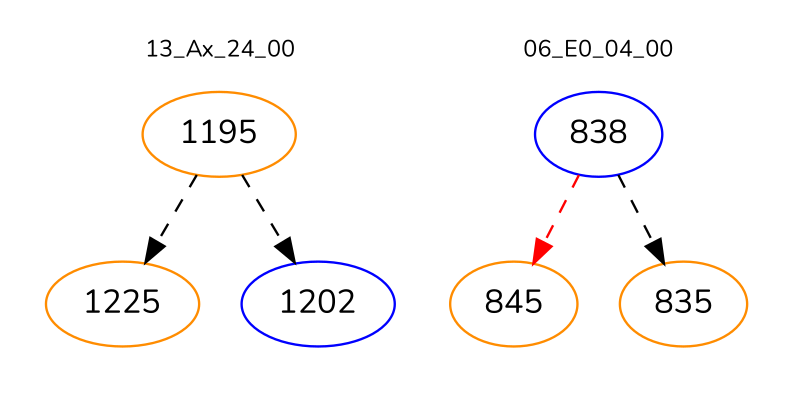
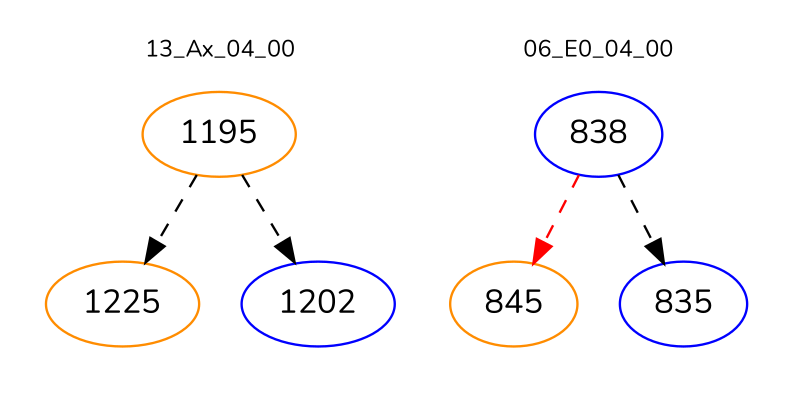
cluster "13_Ax_24_00": label "13_Ax_24_00" -> "13_Ax_04_00"
node "835": color darkorange -> blue
